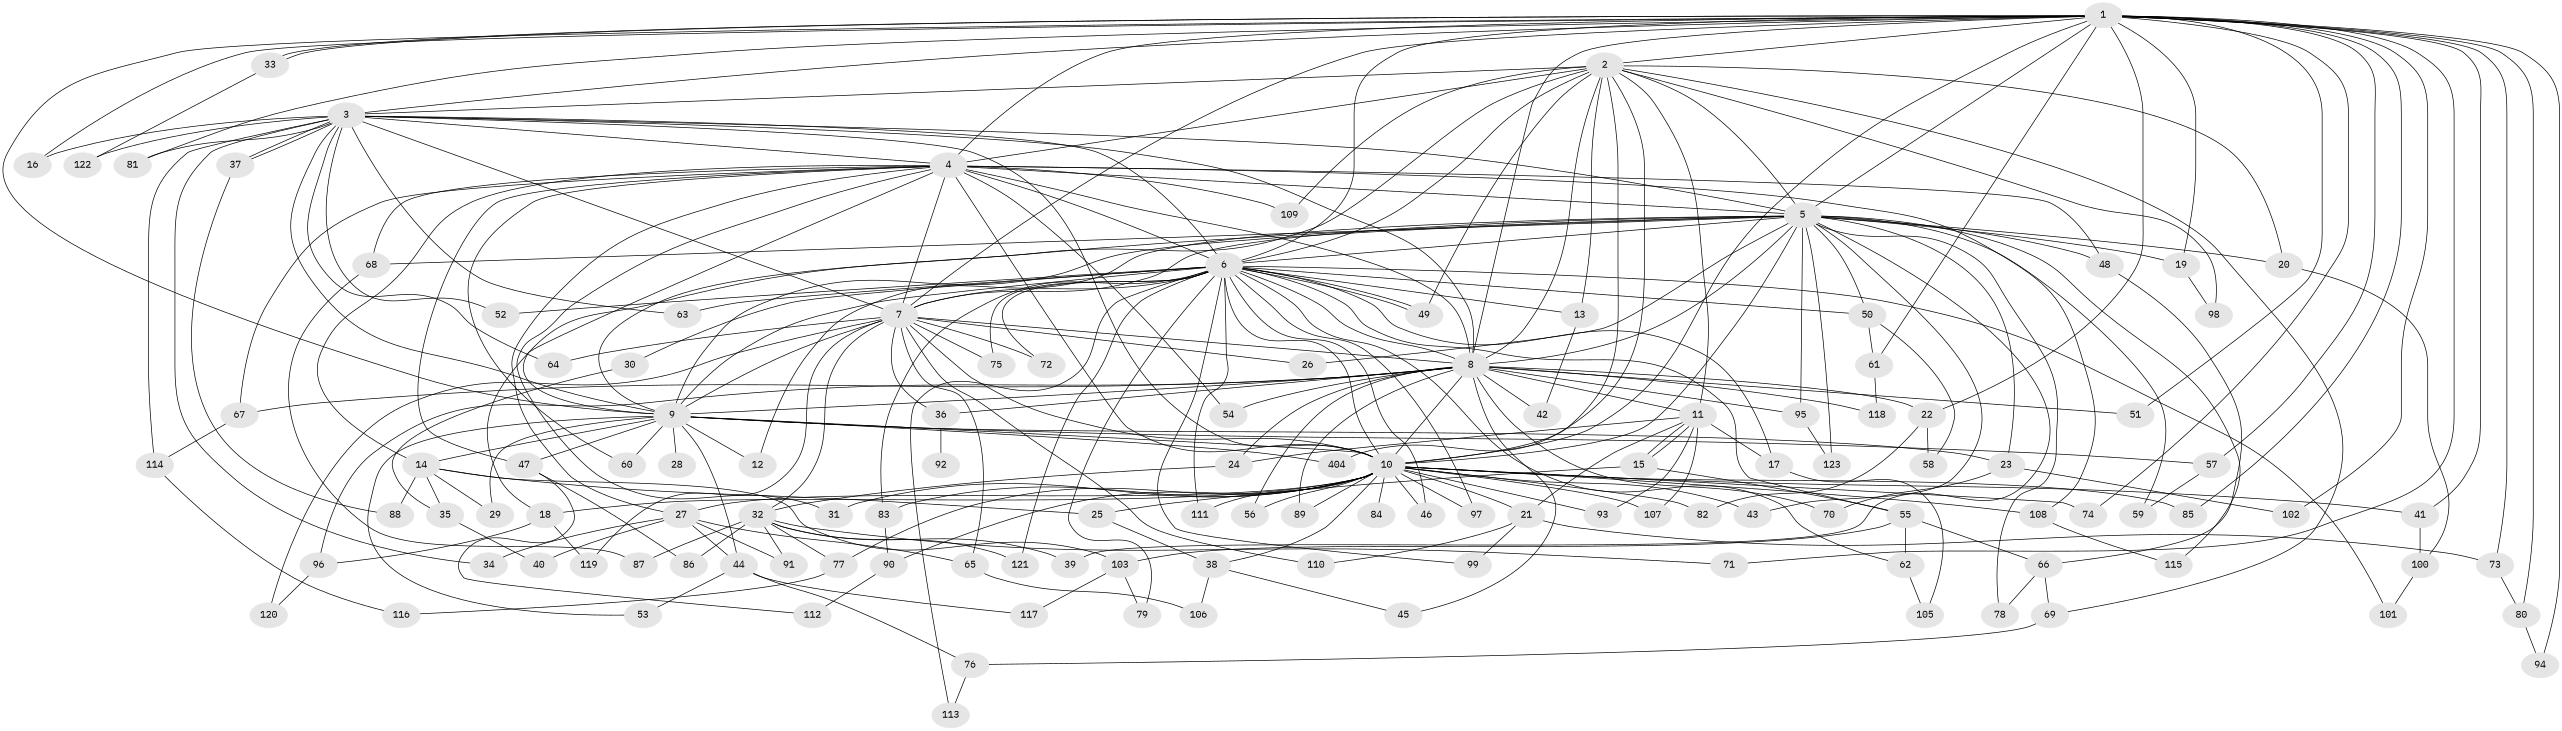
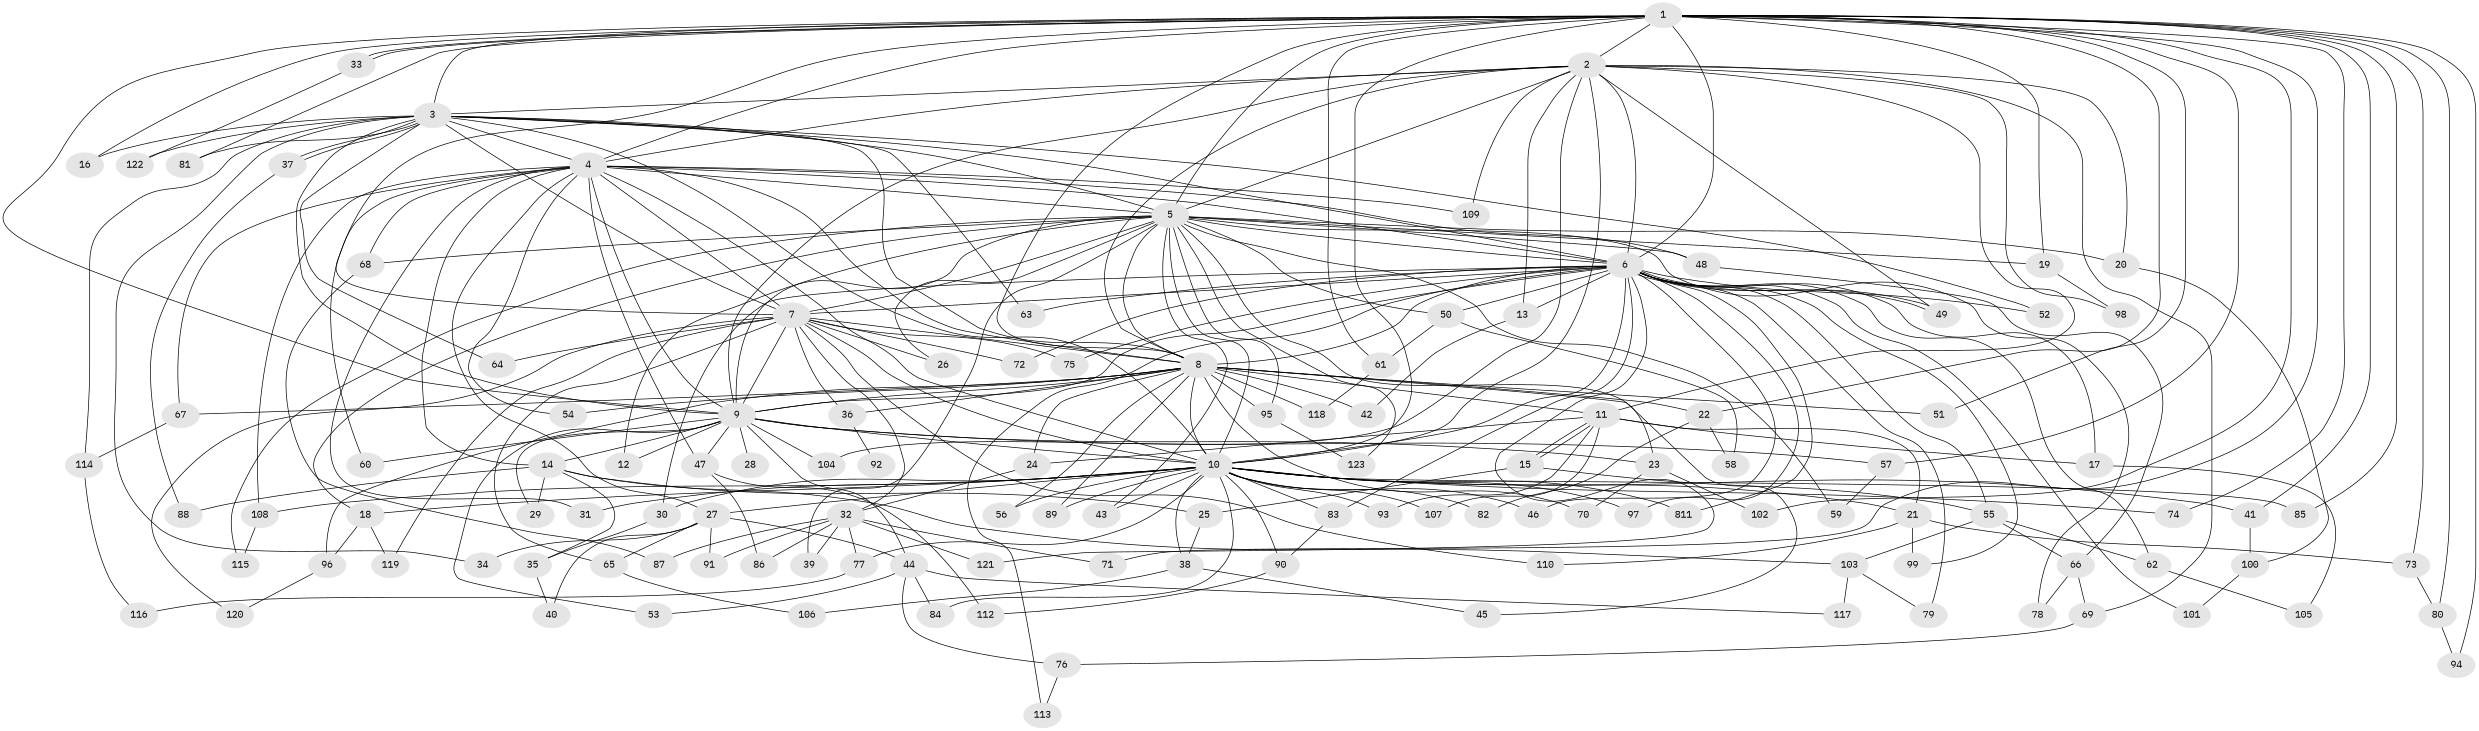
node "404": label "404" -> "104"
edge "10" -- "30": added
node "111": label "111" -> "811"
edge "44" -- "84": added
